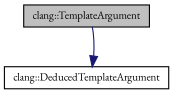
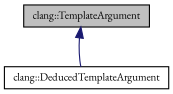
edge "clang::TemplateArgument" -> "clang::DeducedTemplateArgument": reversed
